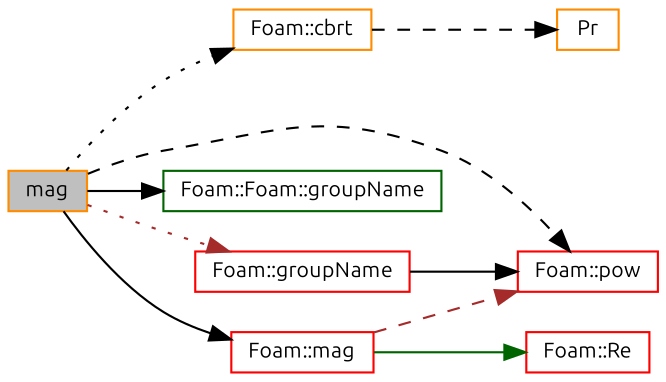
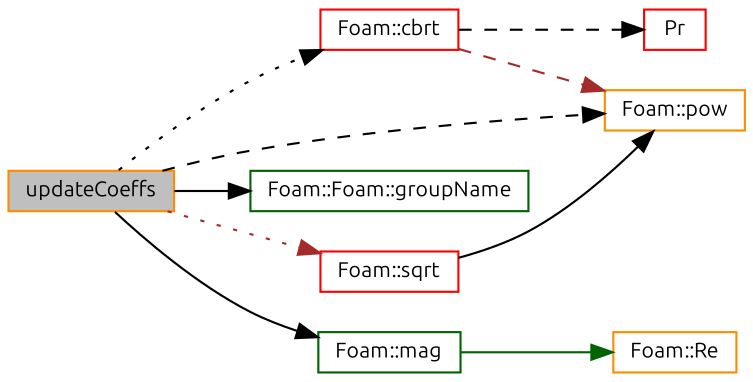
node "Foam::cbrt": color darkorange -> red
node "Pr": color darkorange -> red
node "mag": label "mag" -> "updateCoeffs"
node "Foam::groupName": label "Foam::groupName" -> "Foam::sqrt"
node "Foam::pow": color red -> darkorange
edge "Foam::mag" -> "Foam::pow": now "Foam::cbrt" -> "Foam::pow"
node "Foam::mag": color red -> darkgreen
node "Foam::Re": color red -> darkorange
